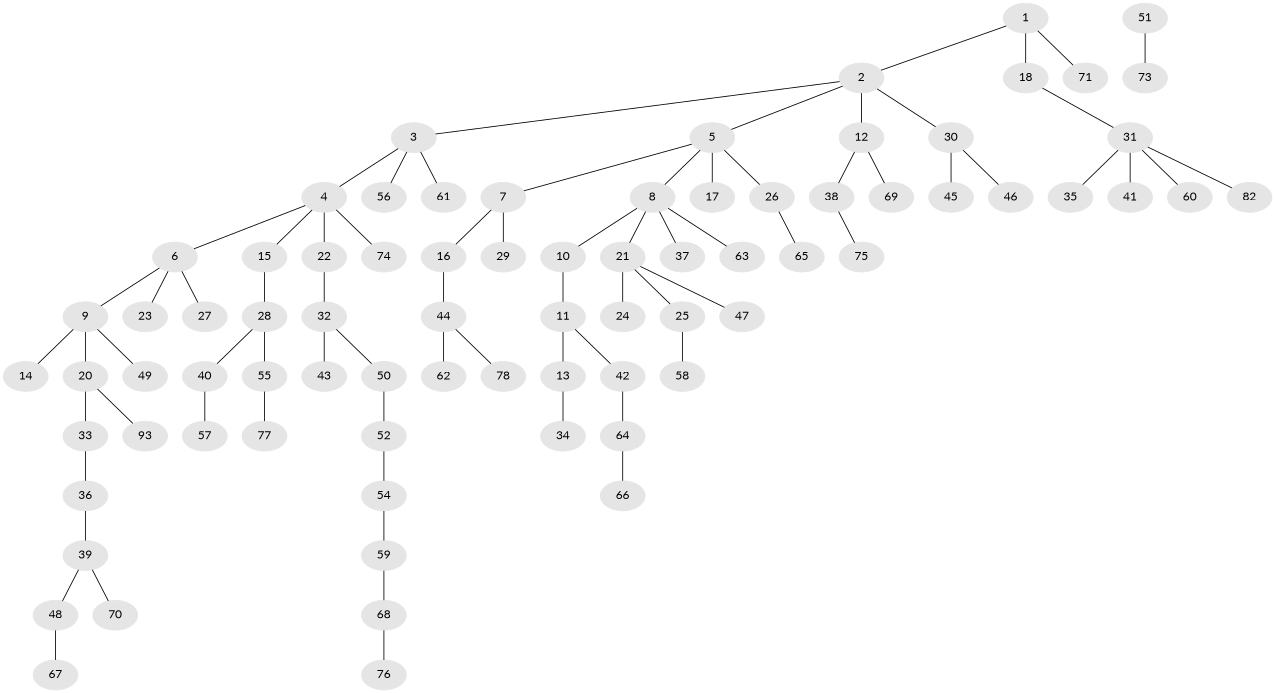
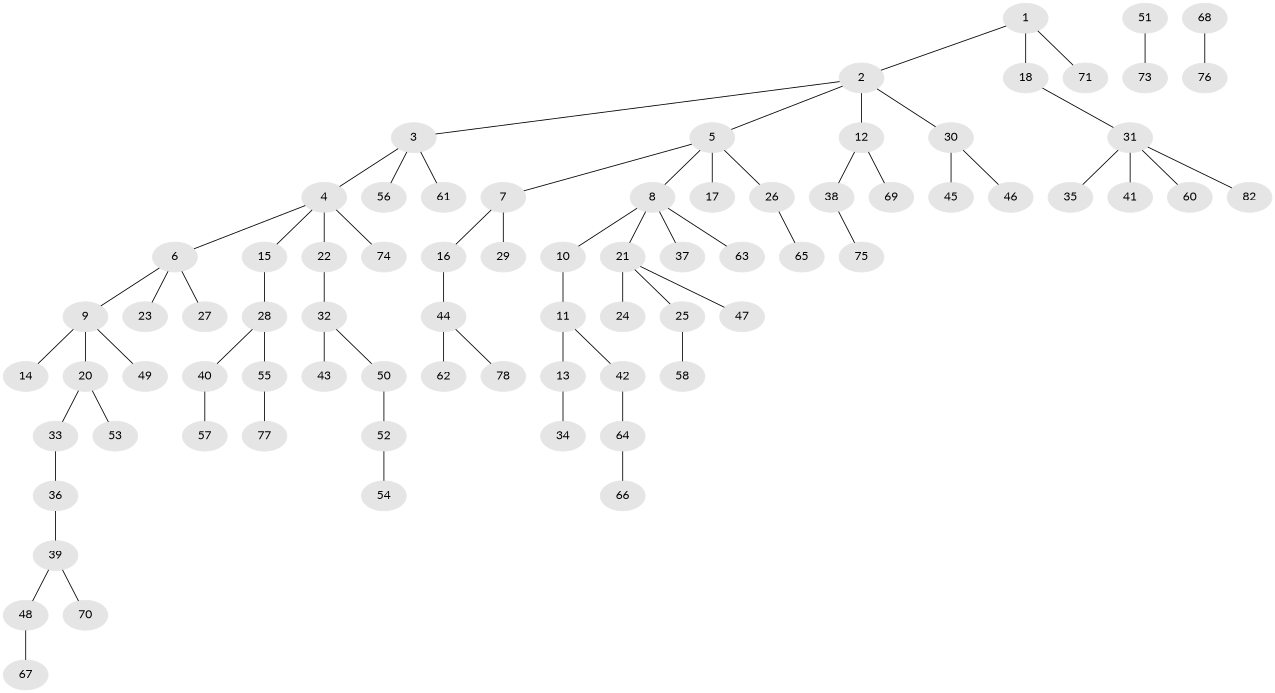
node "93": label "93" -> "53"
node "59": removed
